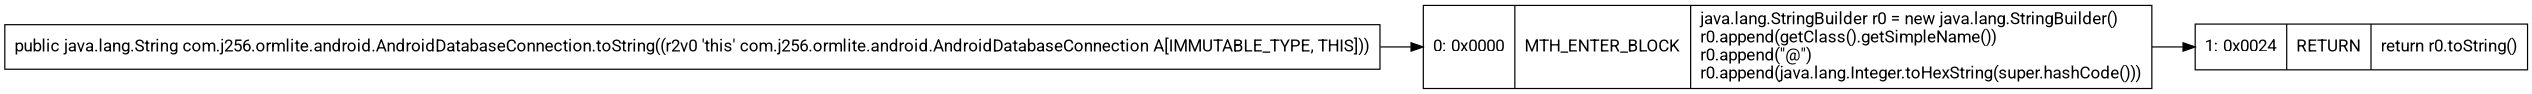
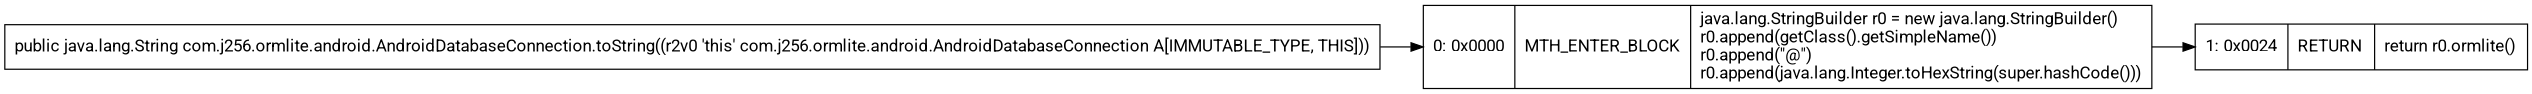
node "1: 0x0024": text "return r0.toString()" -> "return r0.ormlite()"
